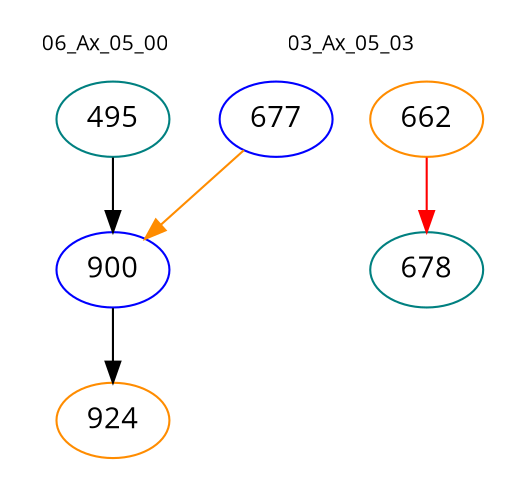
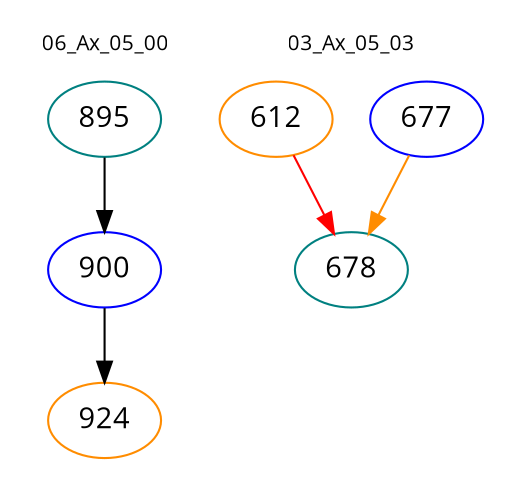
node "495": label "495" -> "895"
node "662": label "662" -> "612"
edge "677" -> "900": now "677" -> "678"
